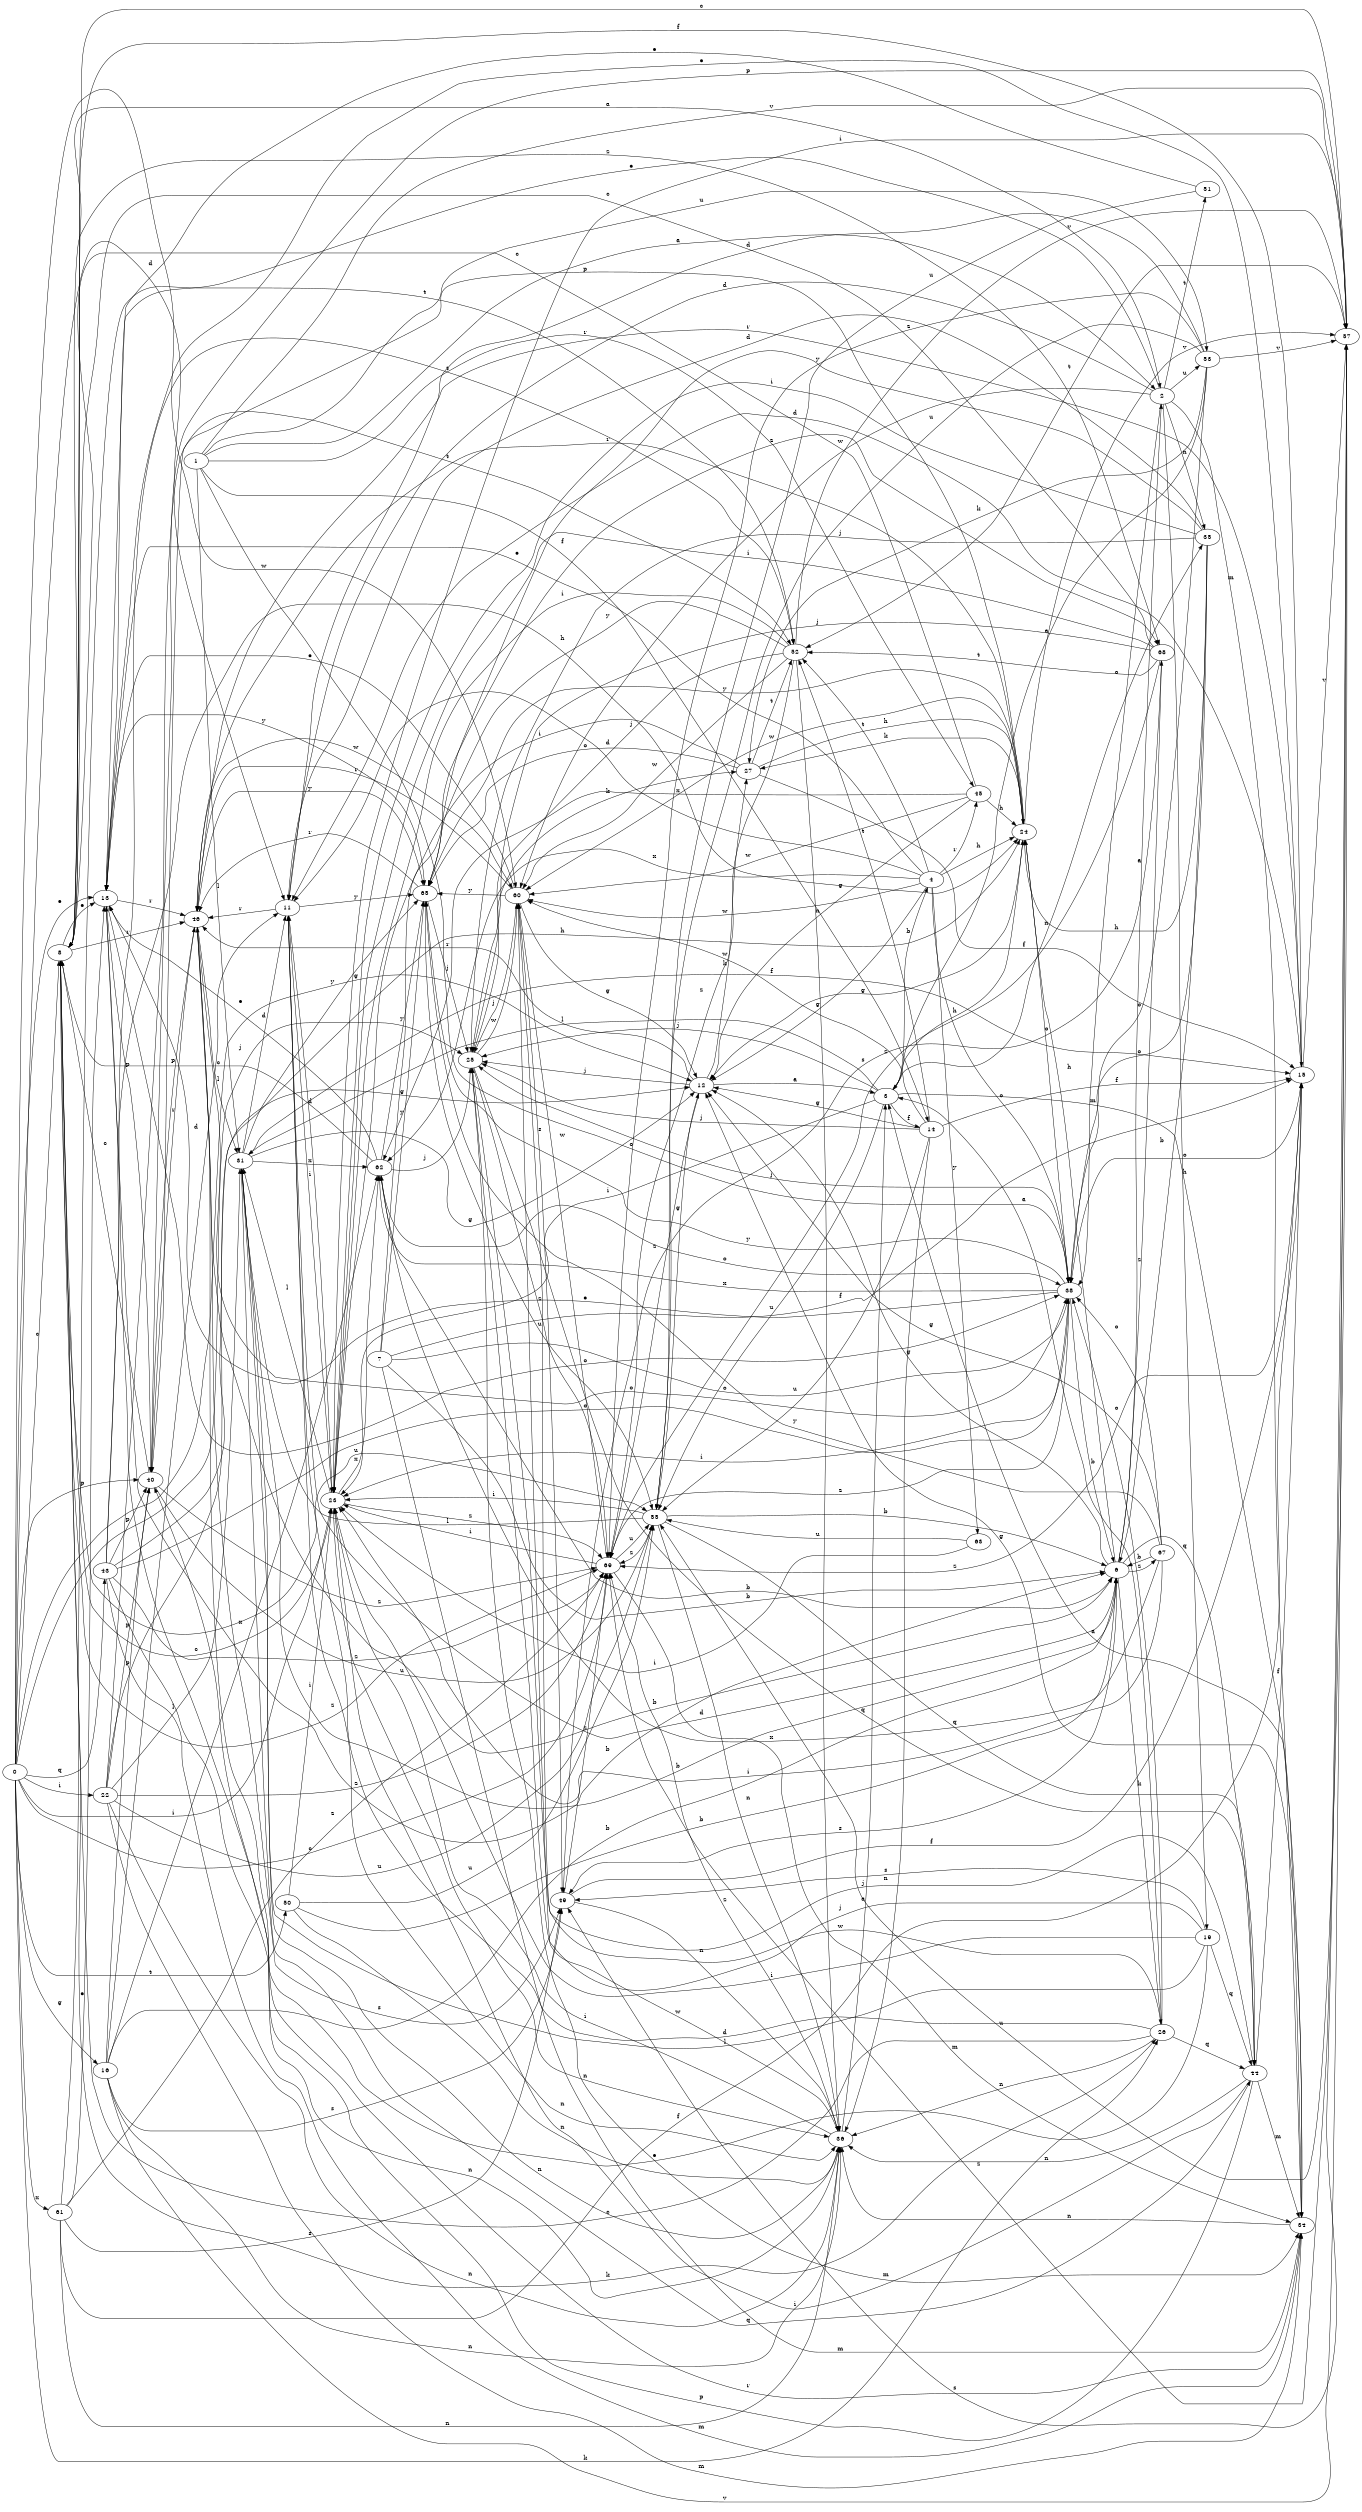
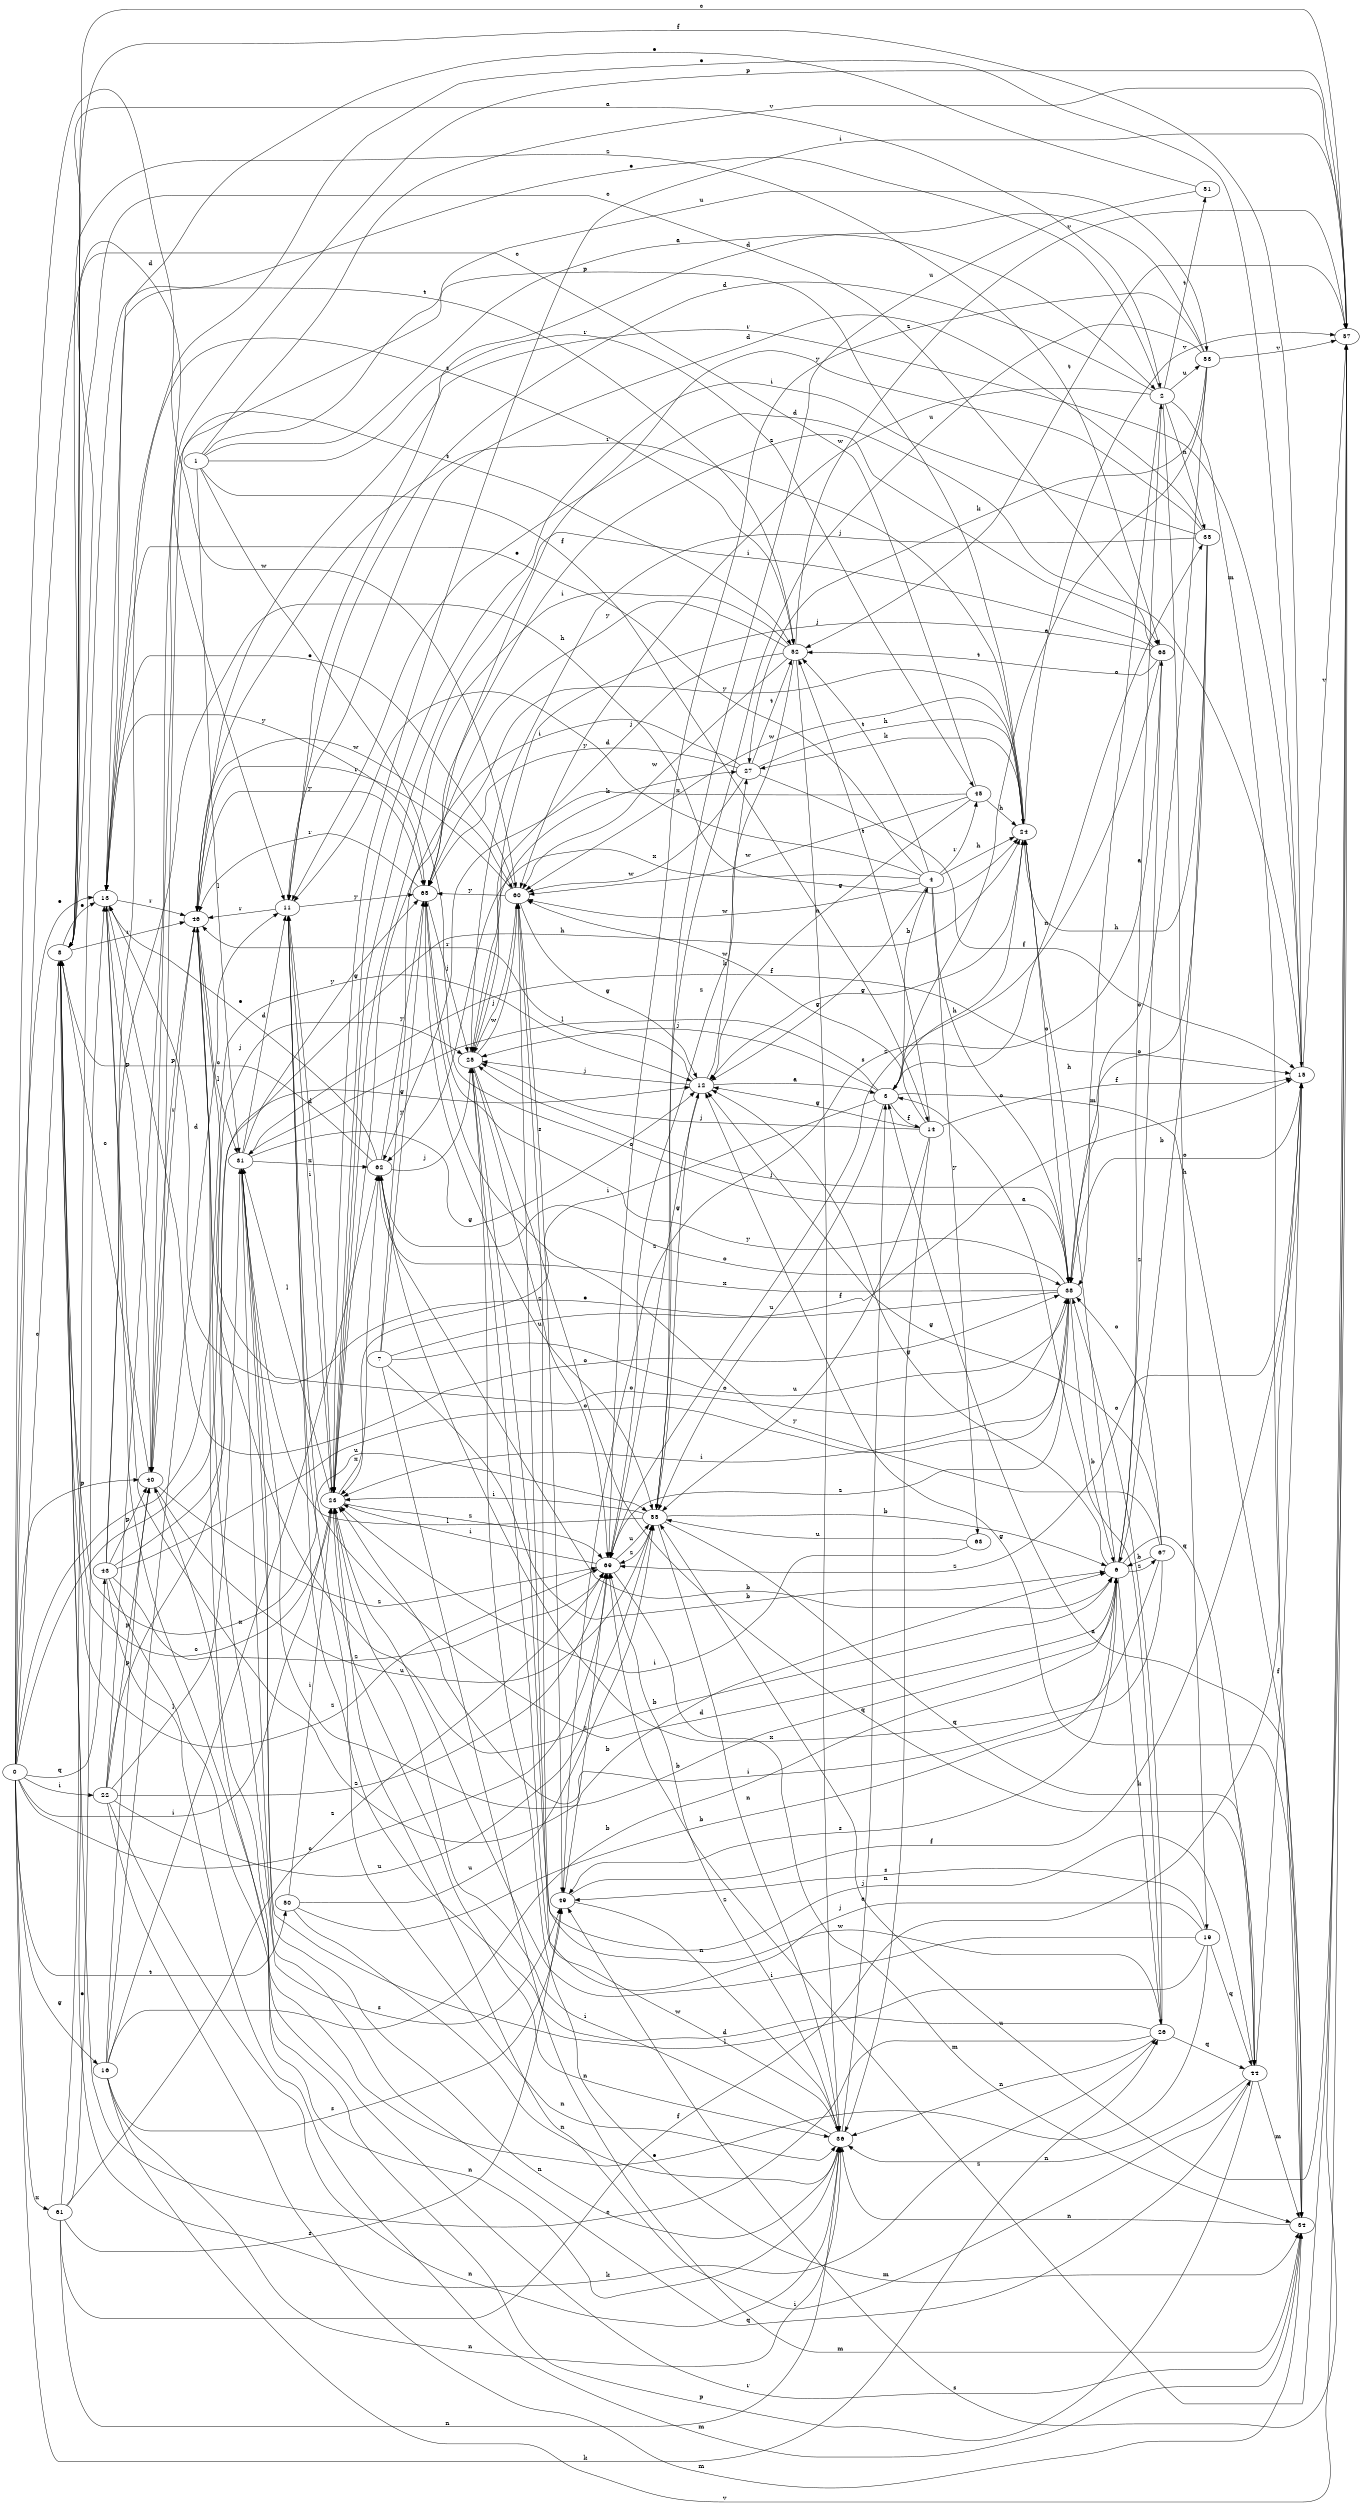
edge "27" -> "65": label "o" -> "y"
edge "69" -> "60": now "27" -> "60"
